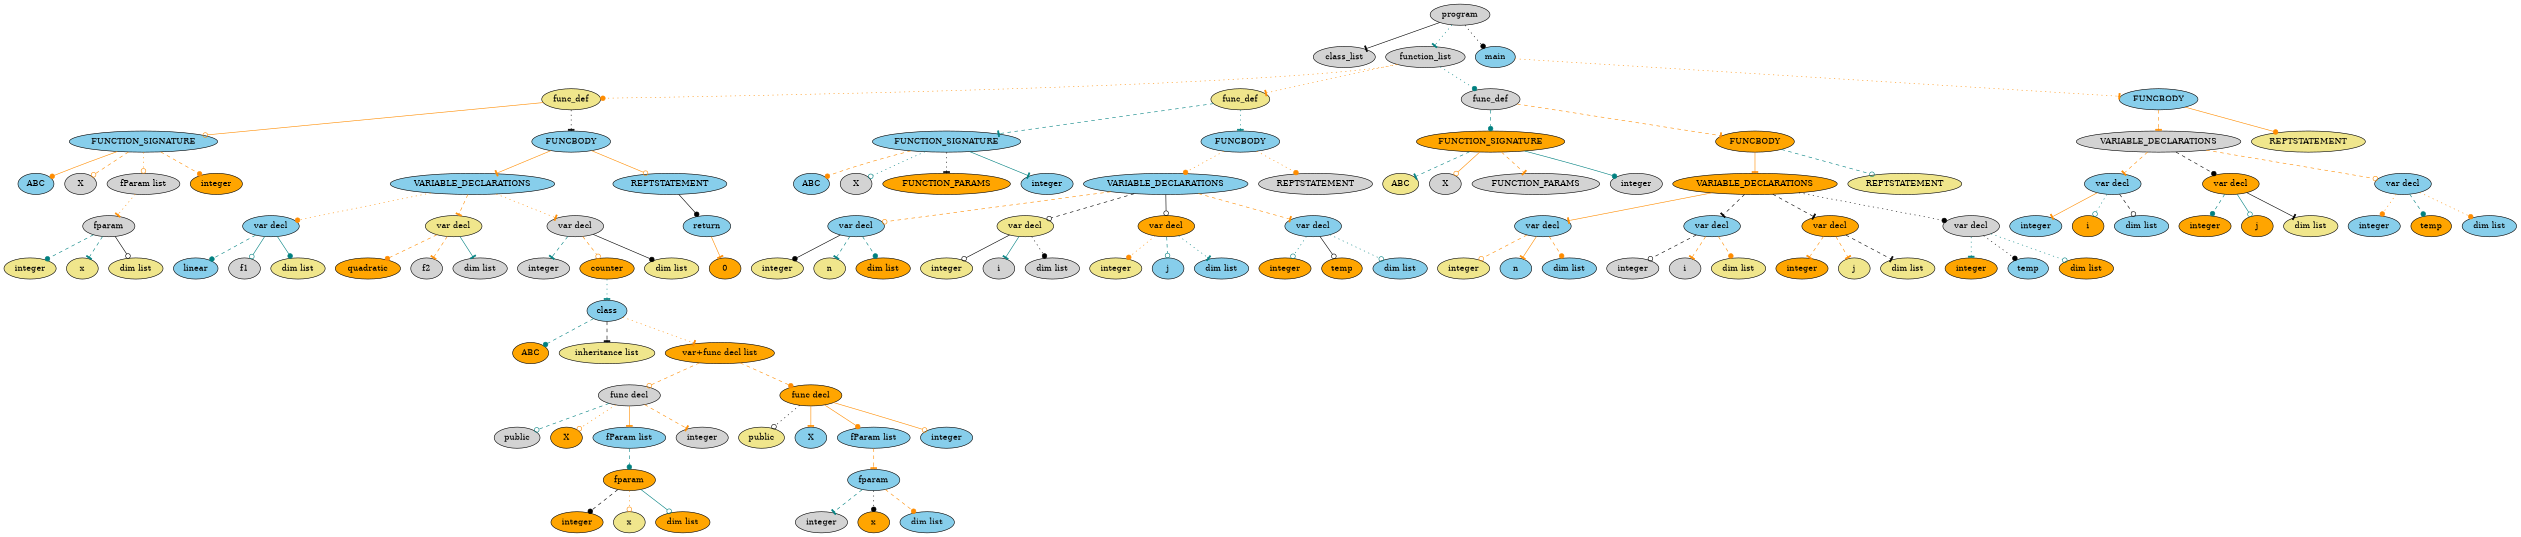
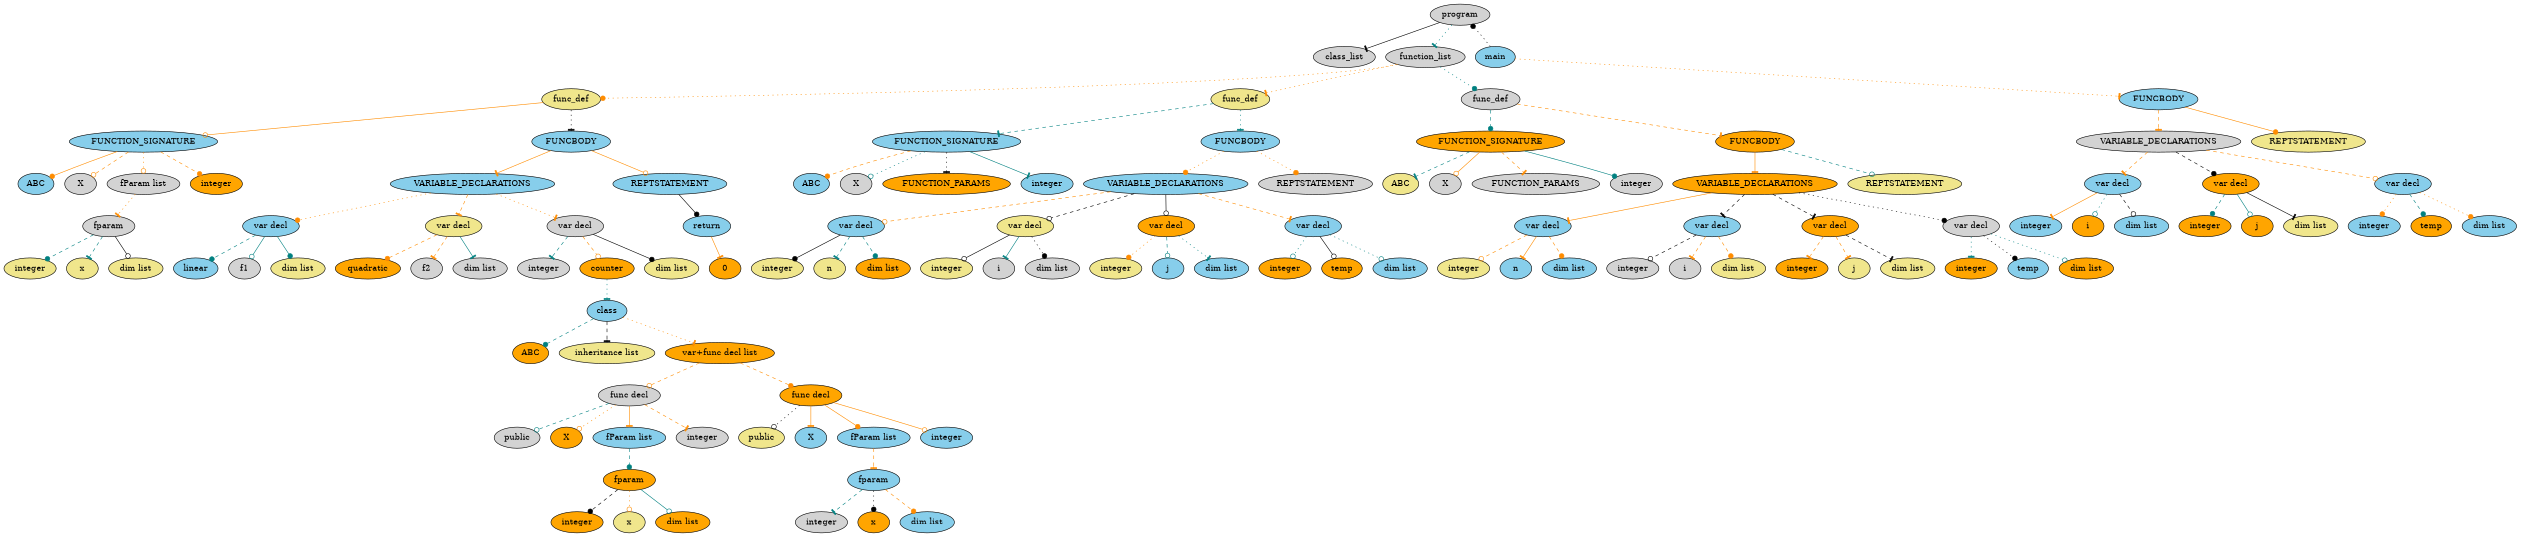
edge "program" -> "main": reversed
